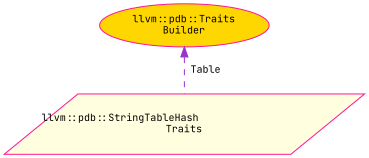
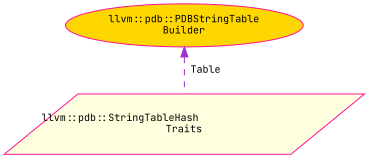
node "llvm::pdb::Traits Builder": label "llvm::pdb::Traits Builder" -> "llvm::pdb::PDBStringTable Builder"
